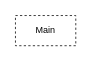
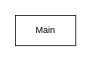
node "Main": style dashed -> solid
